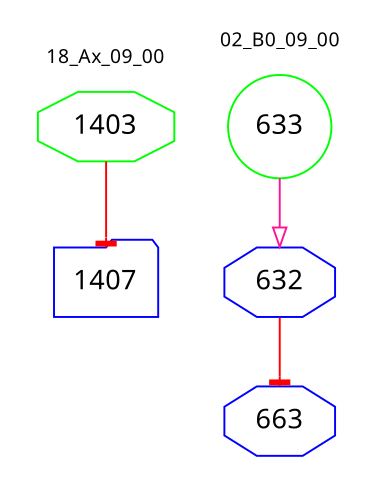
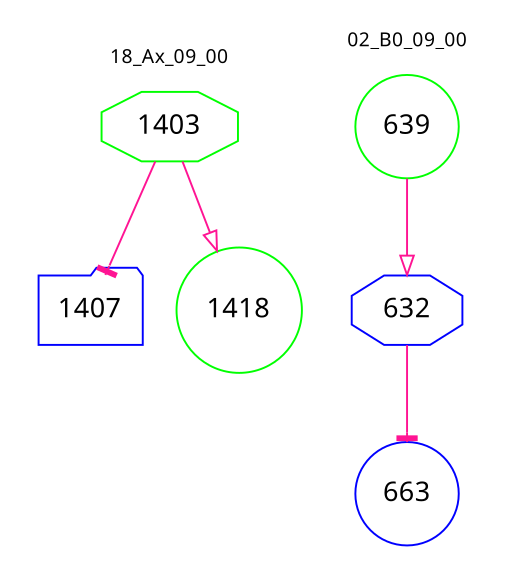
node "633": label "633" -> "639"
edge "1403" -> "1407": color red -> deeppink
node "1418": added
edge "632" -> "663": color red -> deeppink
node "663": shape octagon -> circle
